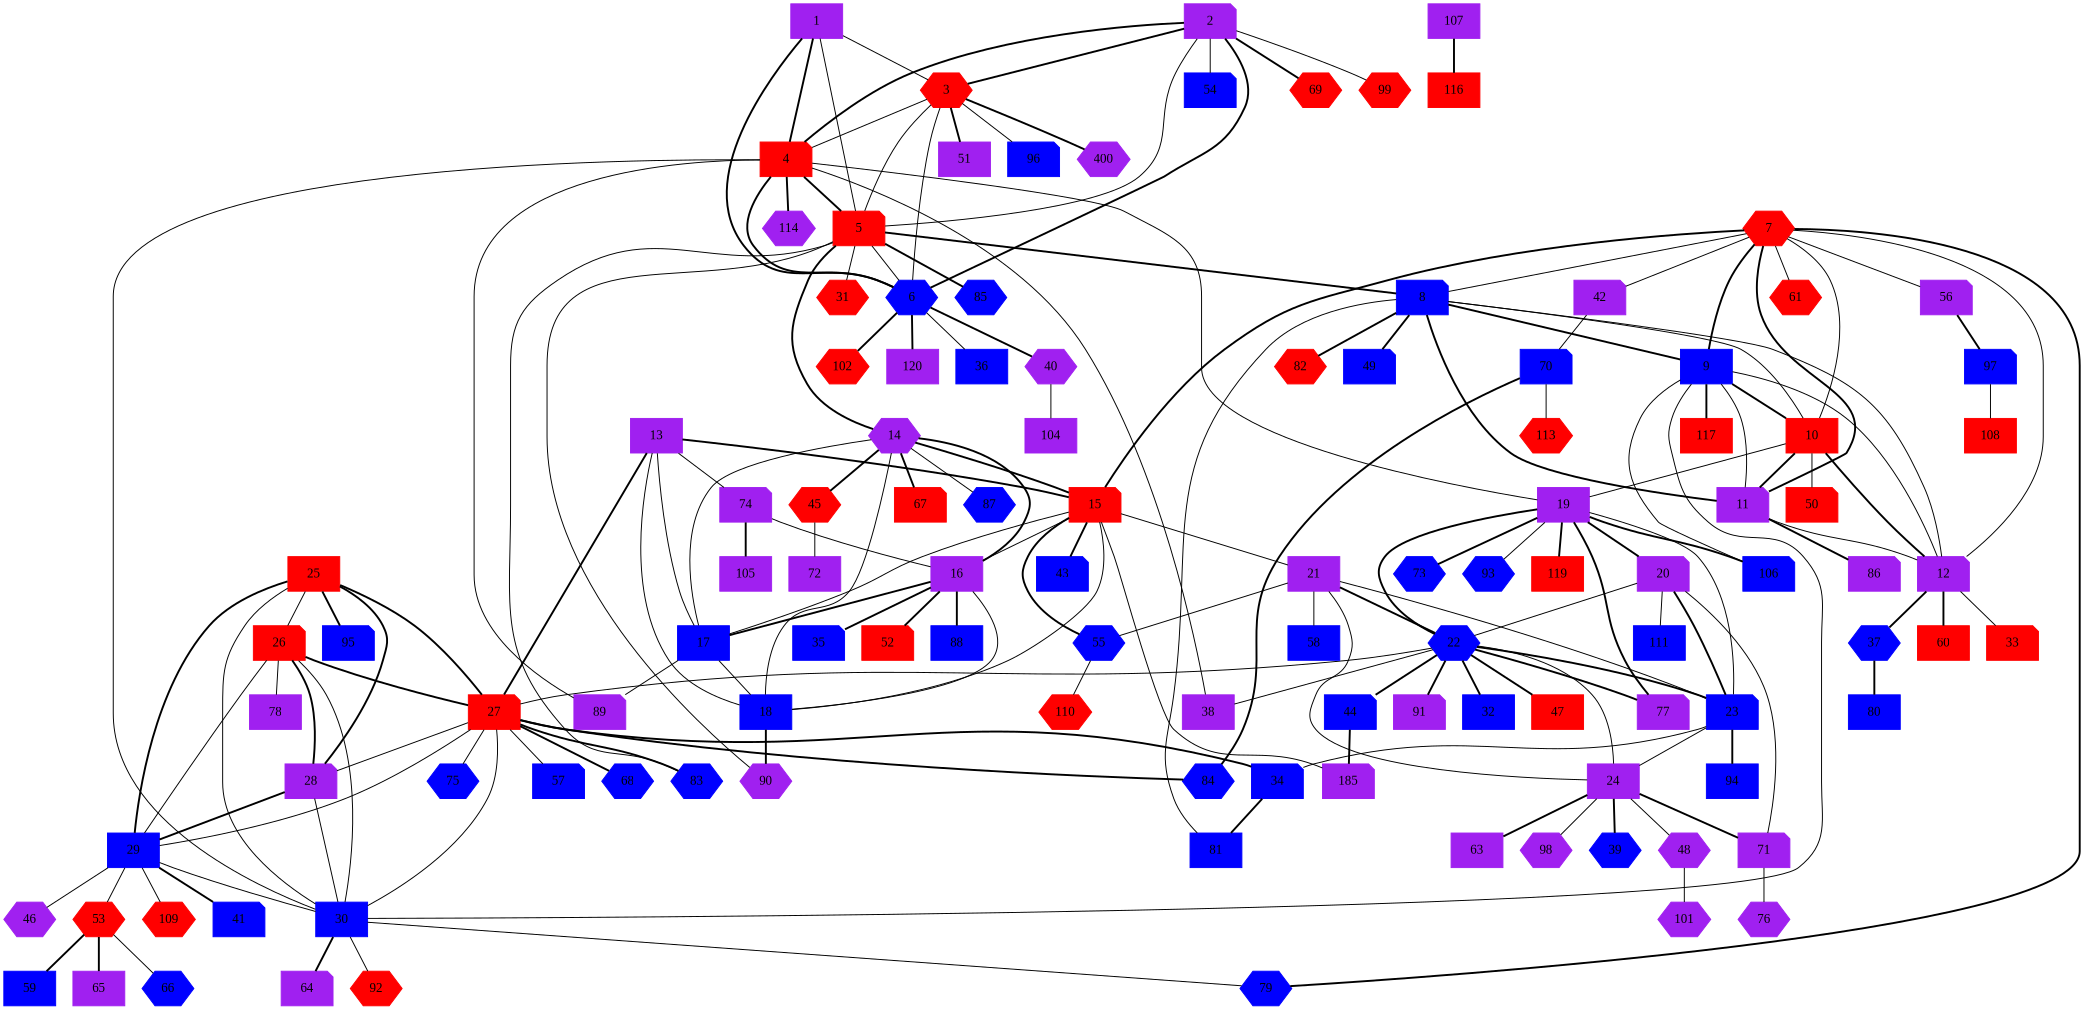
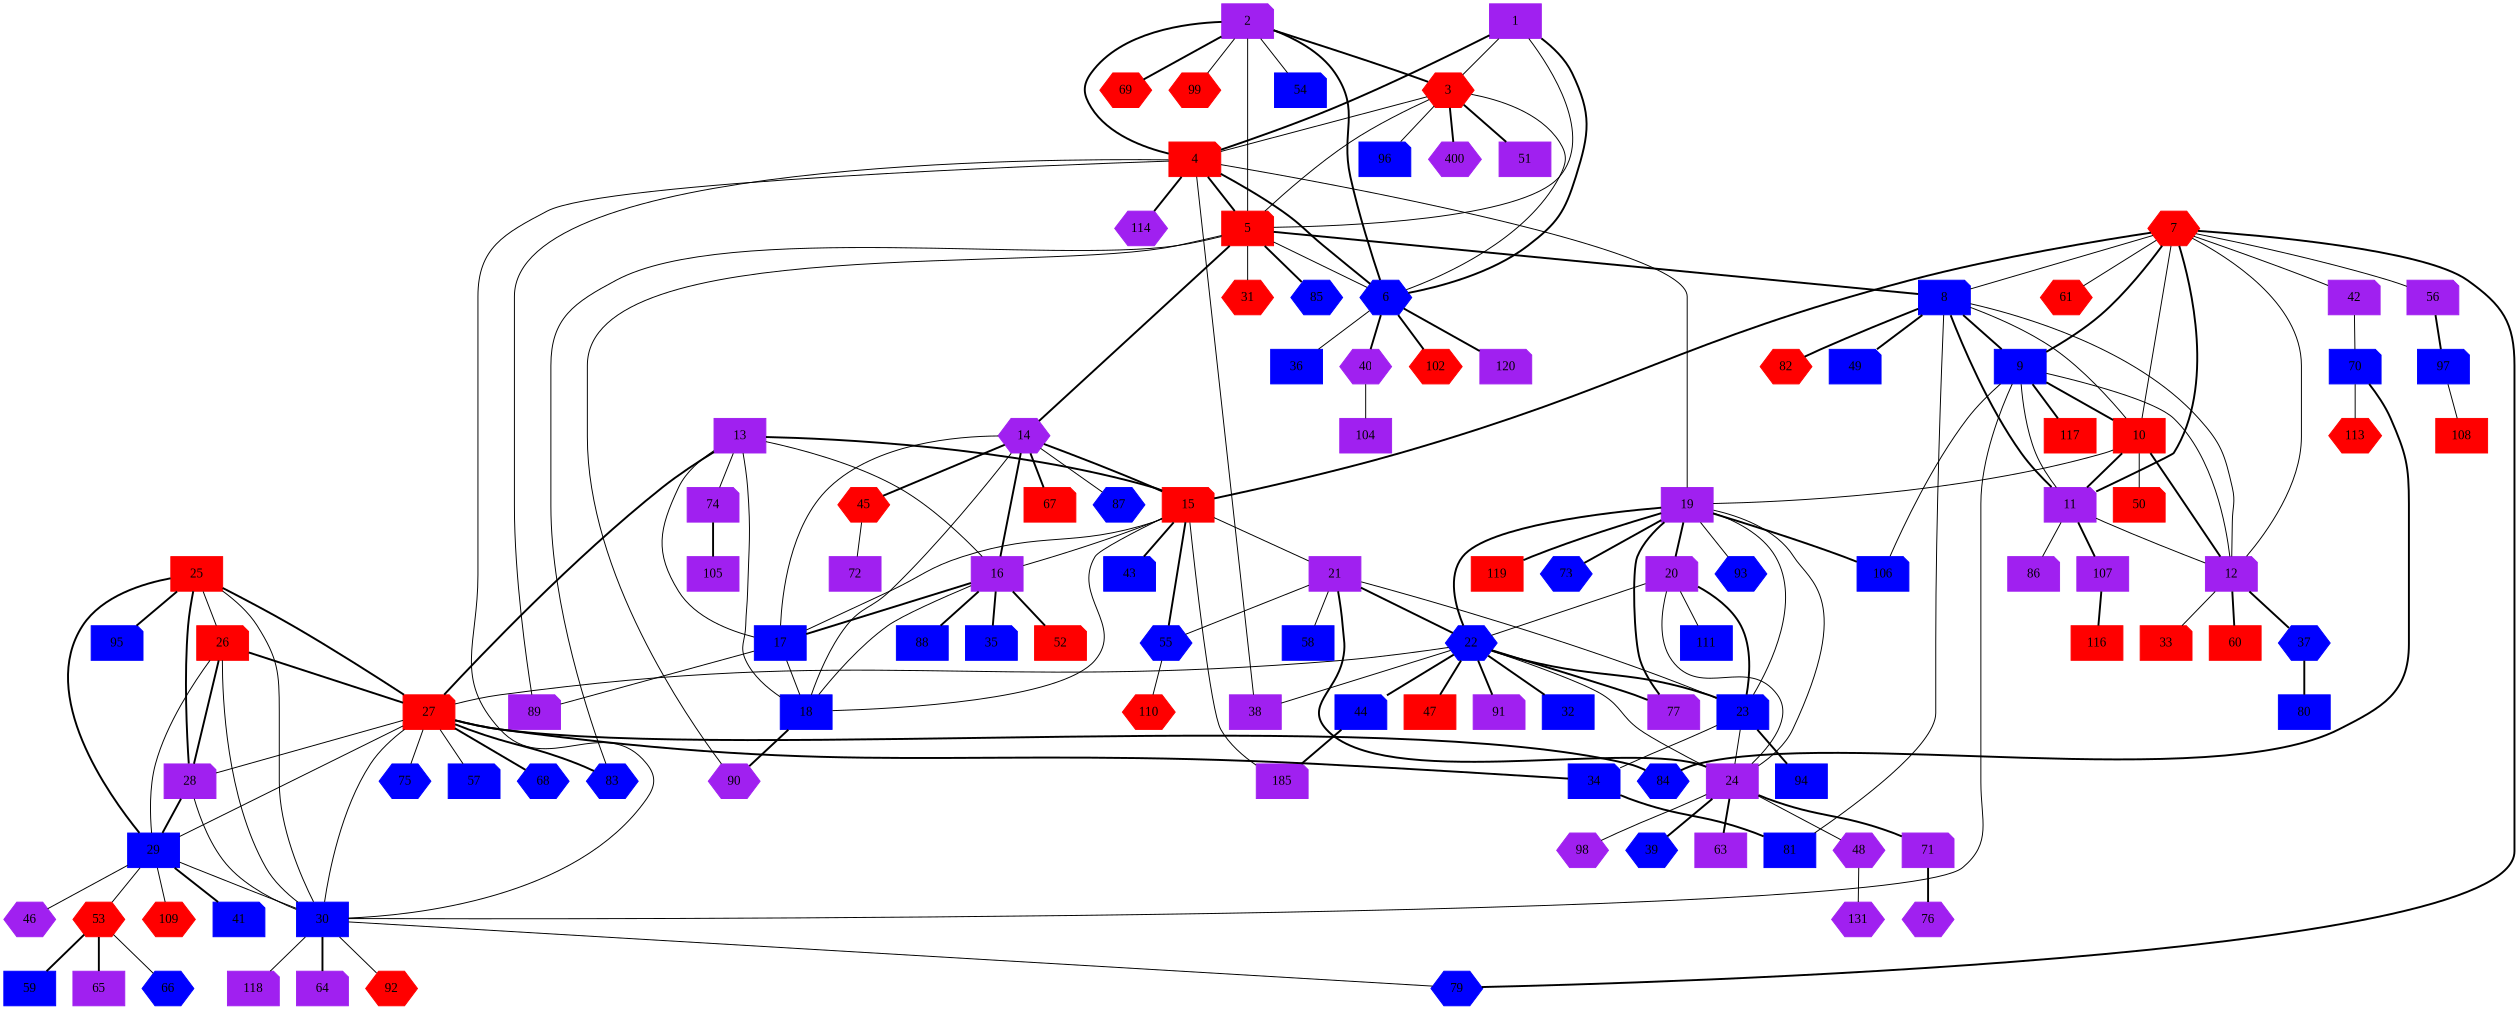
node "120": shape box -> note
edge "11" -- "86": style bold -> solid
edge "11" -- "107": added
edge "74" -- "16": now "13" -- "16"
edge "19" -- "24": added
edge "20" -- "71": now "20" -- "24"
node "78": removed
edge "21" -- "24": style solid -> bold
edge "71" -- "76": style solid -> bold
node "101": label "101" -> "131"
node "118": added
